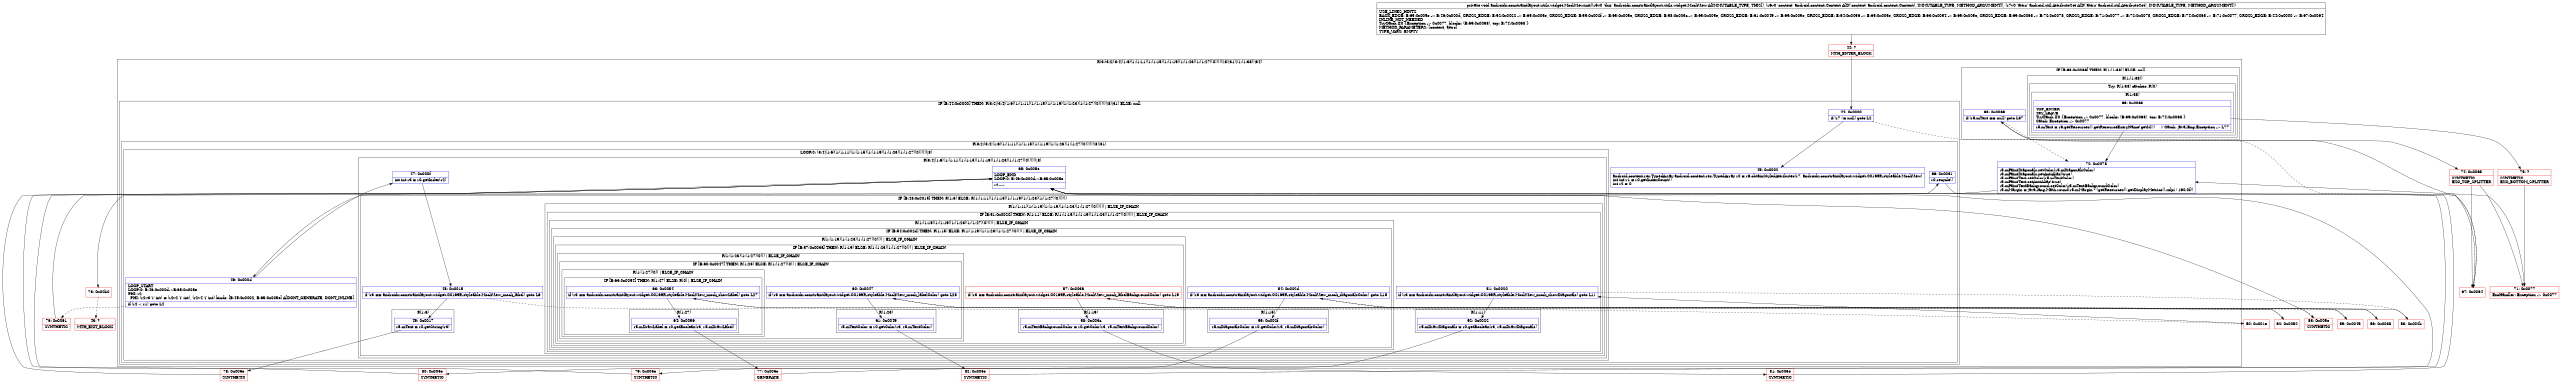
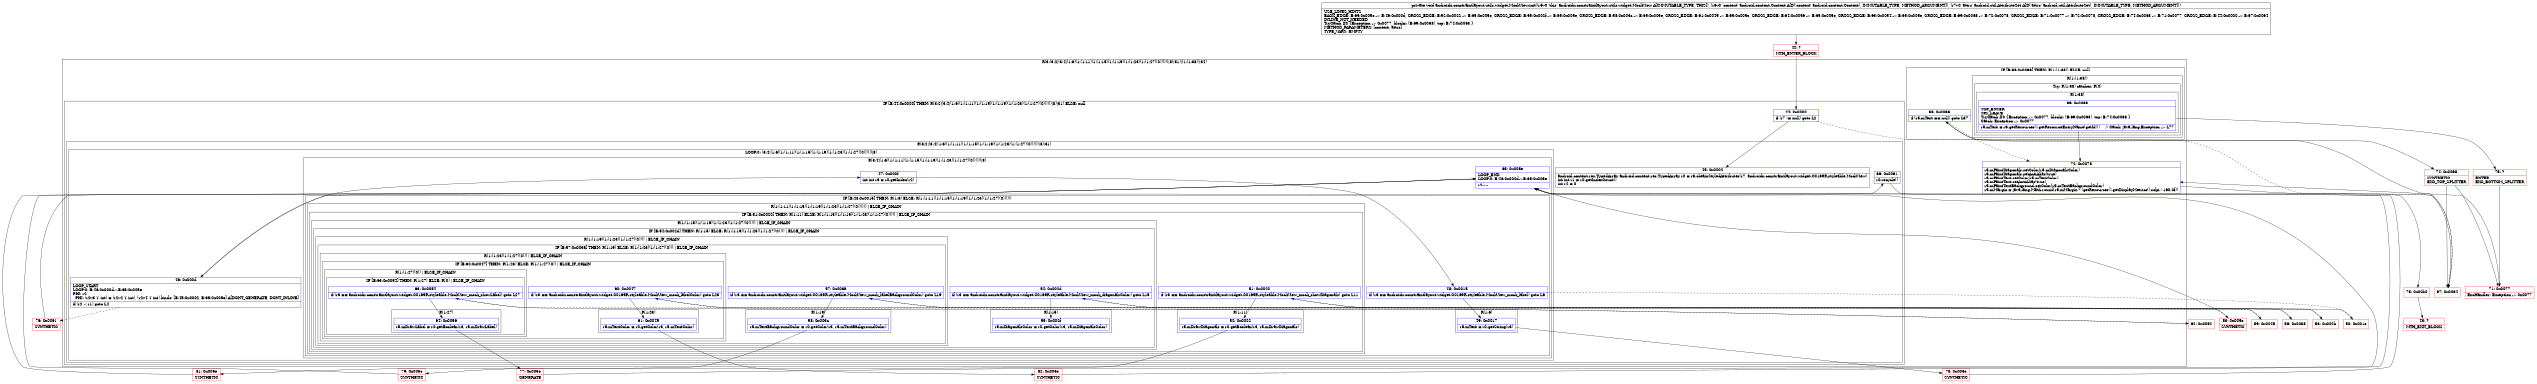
node "75: ?": text "SYNTHETIC" -> "ENTER"
node "57: 0x003a": color red -> blue
edge "73: 0x00b0" -> "43: ?": style dashed -> solid
node "80: 0x005e": removed
